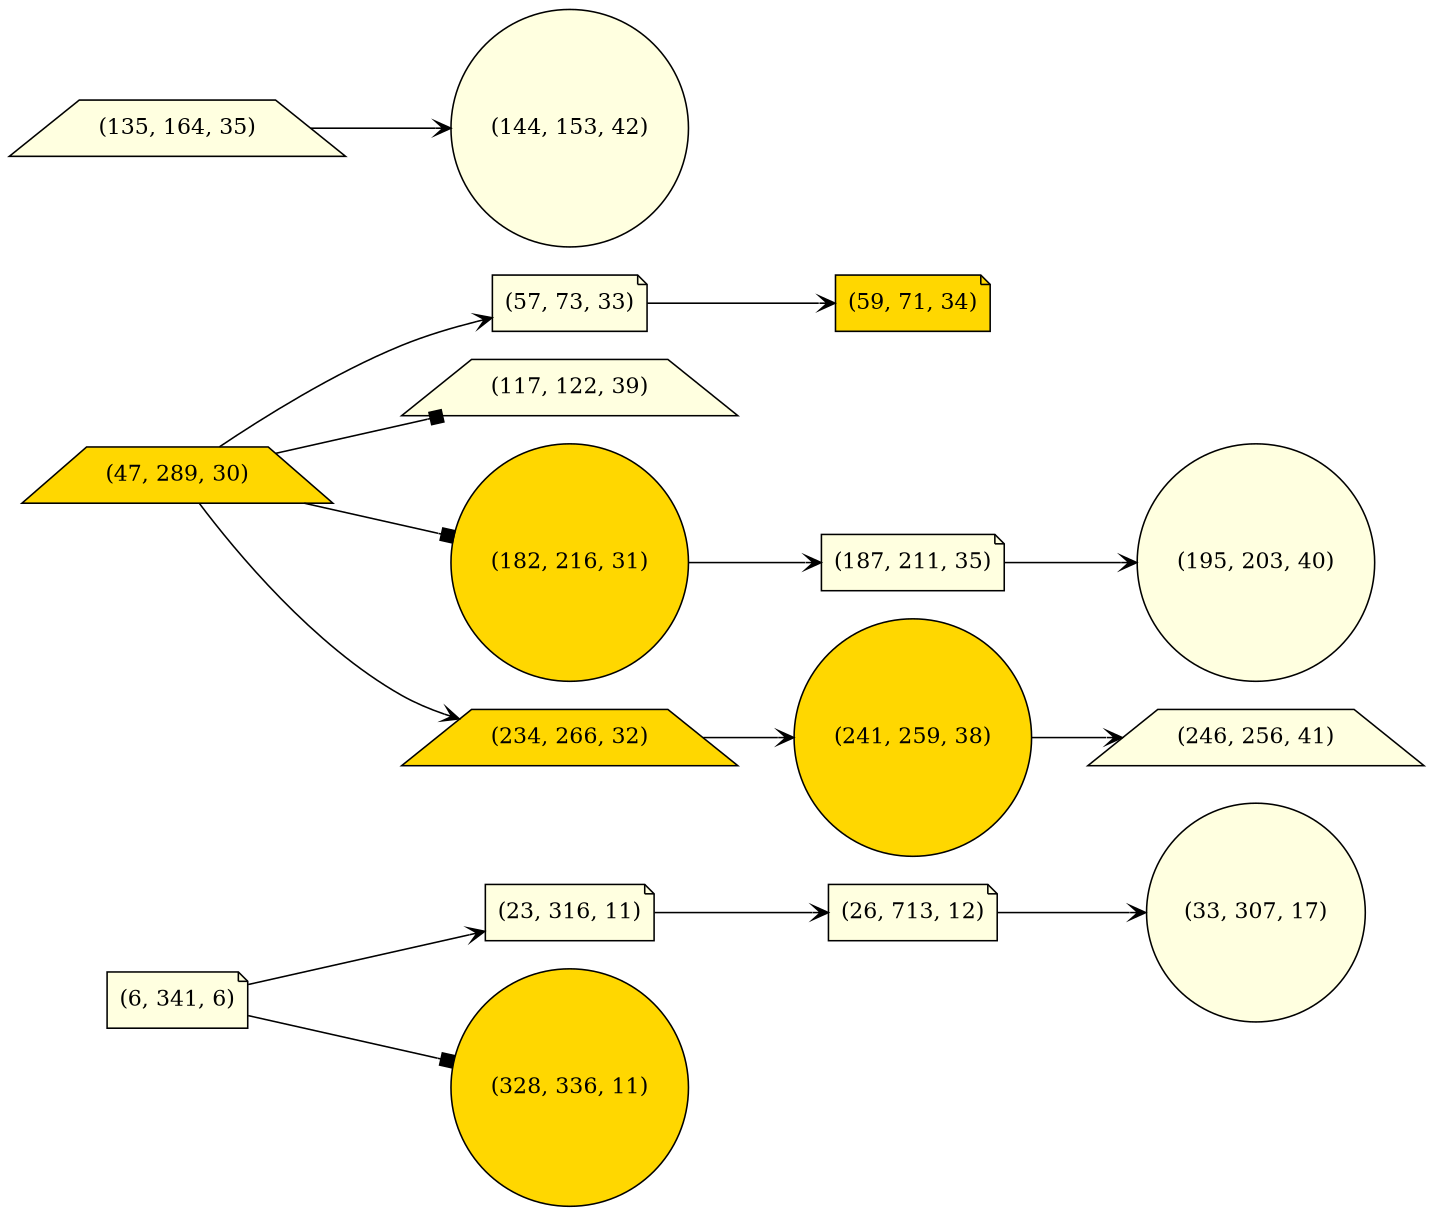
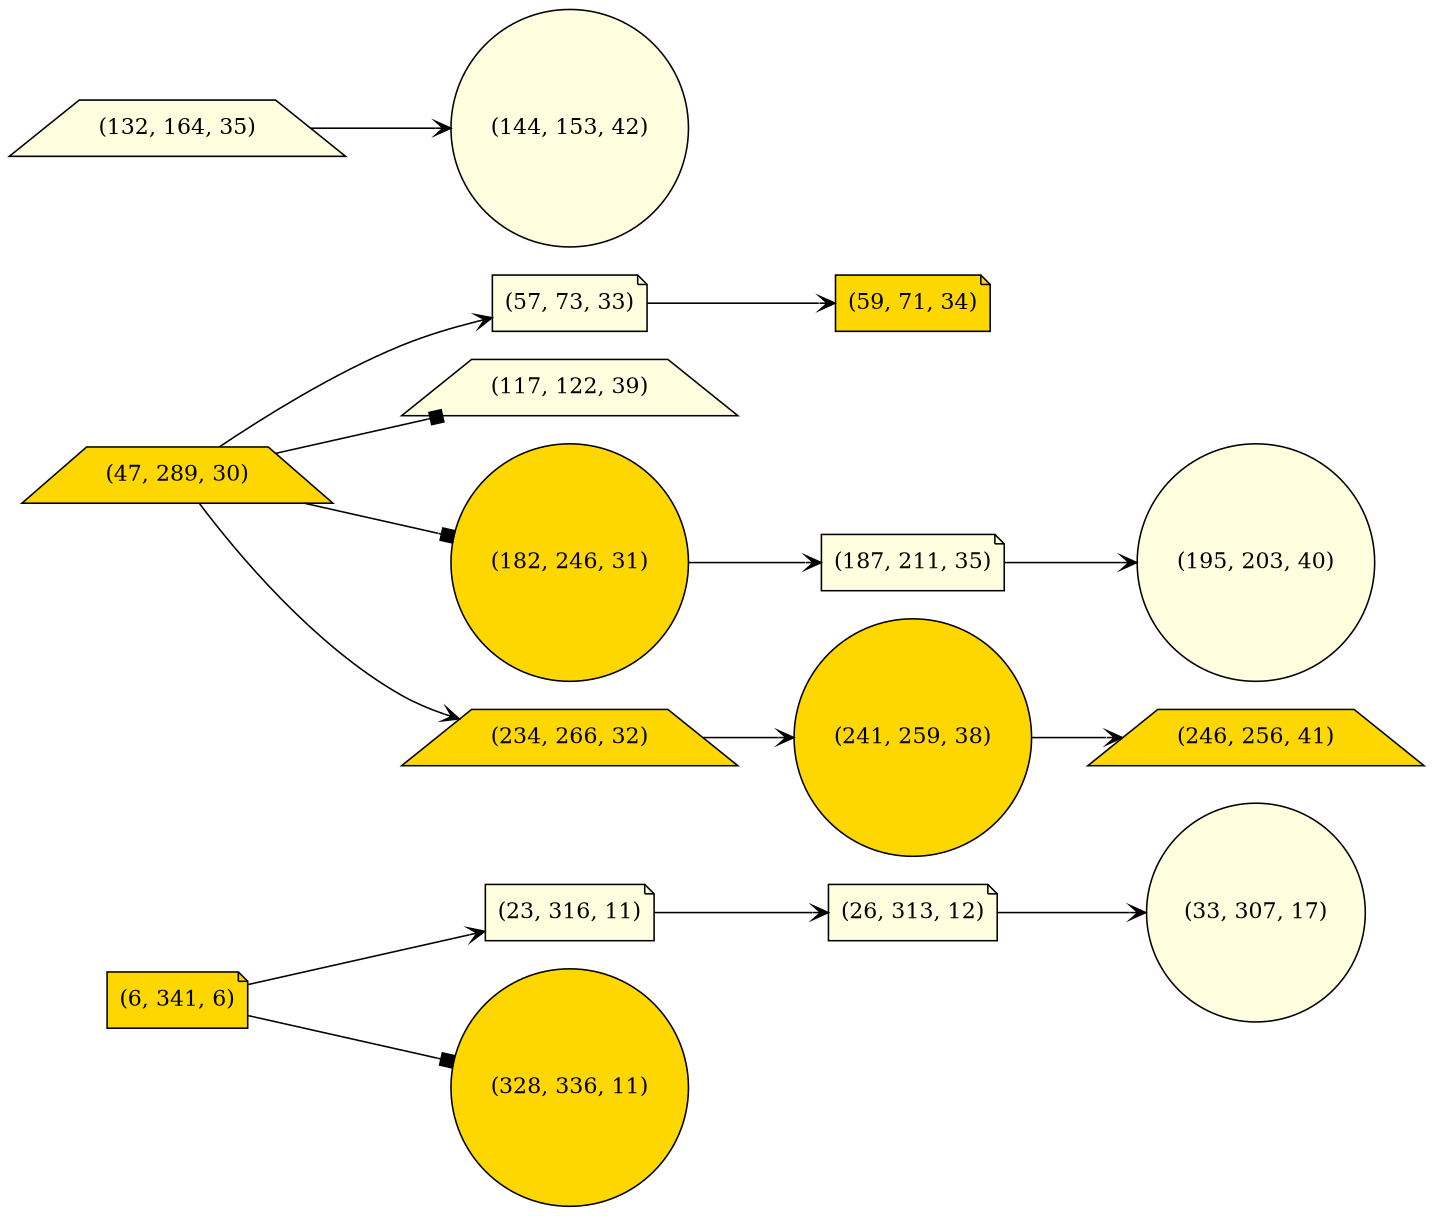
node "(135, 164, 35)": label "(135, 164, 35)" -> "(132, 164, 35)"
node "(182, 216, 31)": label "(182, 216, 31)" -> "(182, 246, 31)"
node "(246, 256, 41)": fillcolor lightyellow -> gold
node "(26, 713, 12)": label "(26, 713, 12)" -> "(26, 313, 12)"
node "(6, 341, 6)": fillcolor lightyellow -> gold
